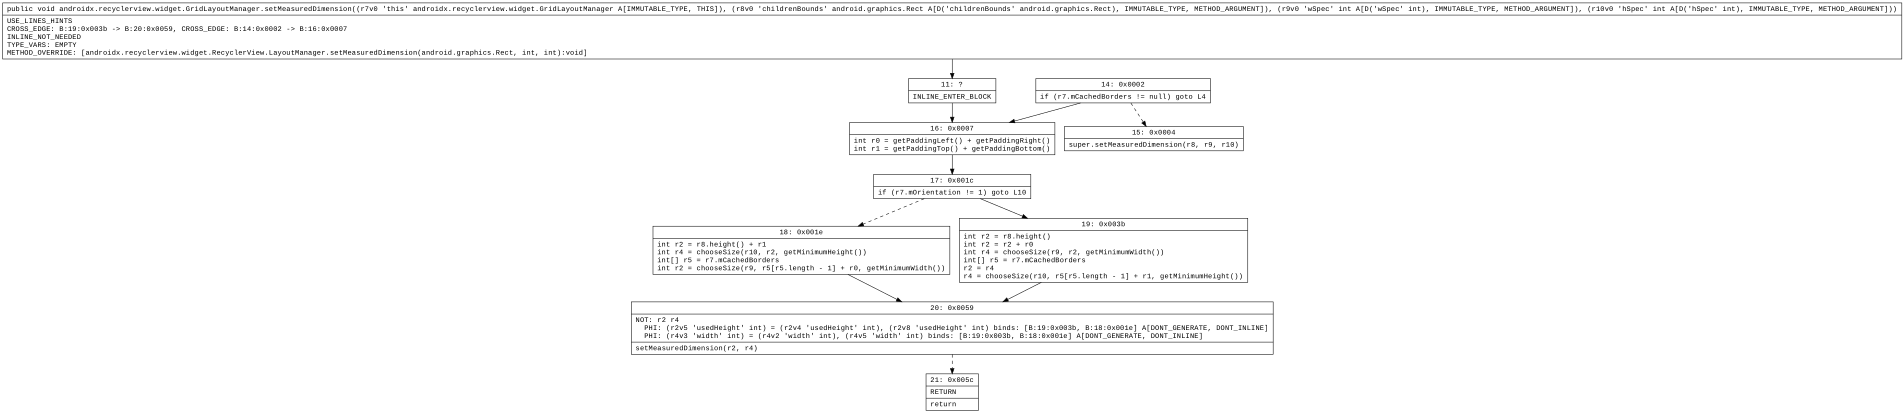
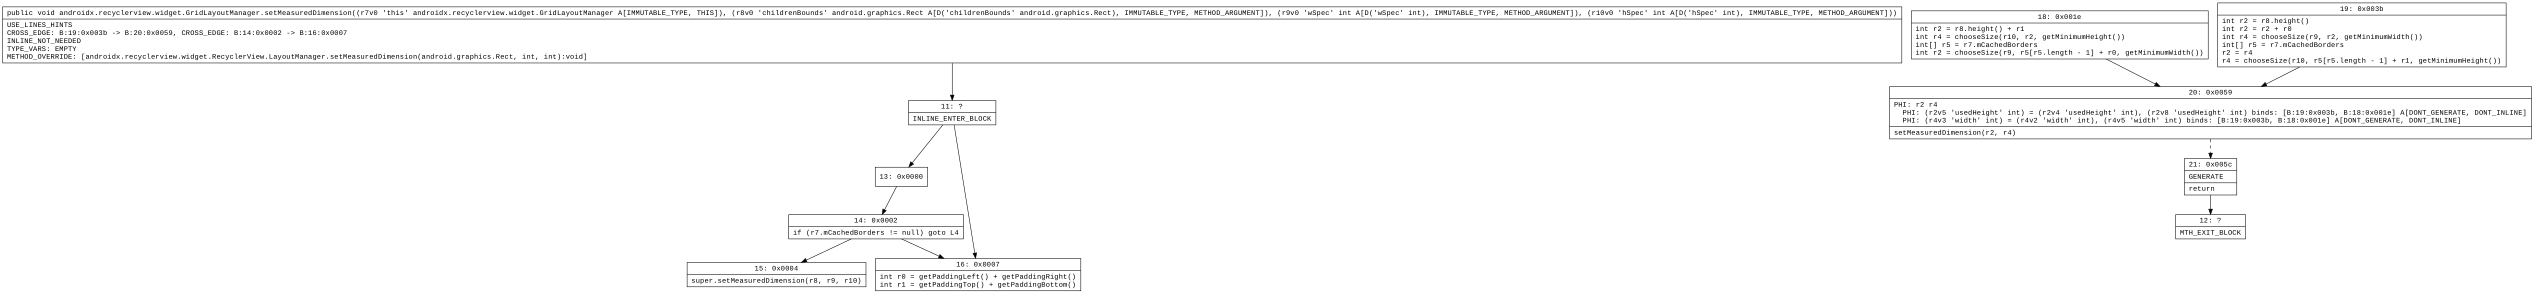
edge "14: 0x0002" -> "15: 0x0004": style dashed -> solid
node "13: 0x0000": added
node "17: 0x001c": removed
node "12: ?": added
node "20: 0x0059": text "NOT: r2 r4" -> "PHI: r2 r4"
node "21: 0x005c": text "RETURN" -> "GENERATE"
